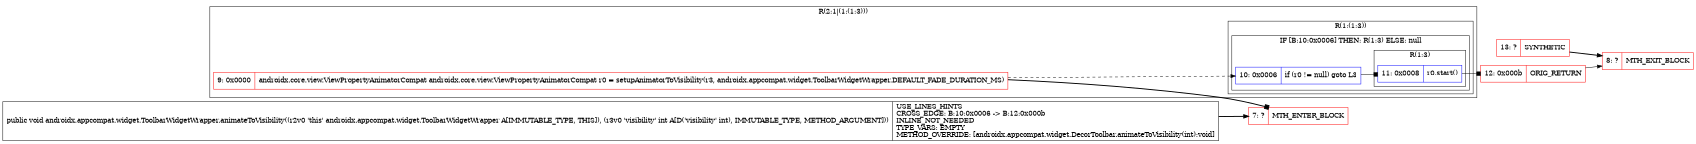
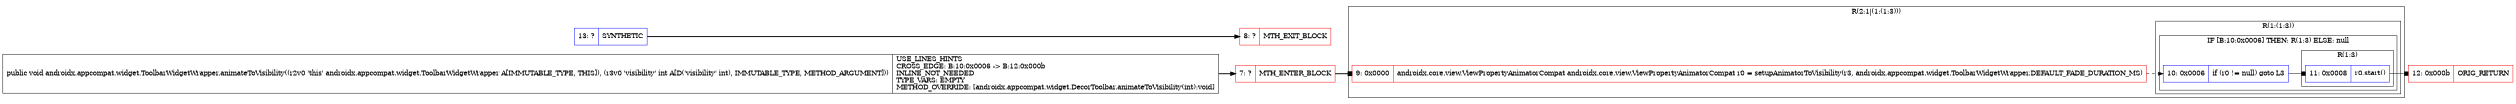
node "13: ?": color red -> blue
edge "12: 0x000b" -> "8: ?": removed
edge "9: 0x0000" -> "7: ?": reversed
